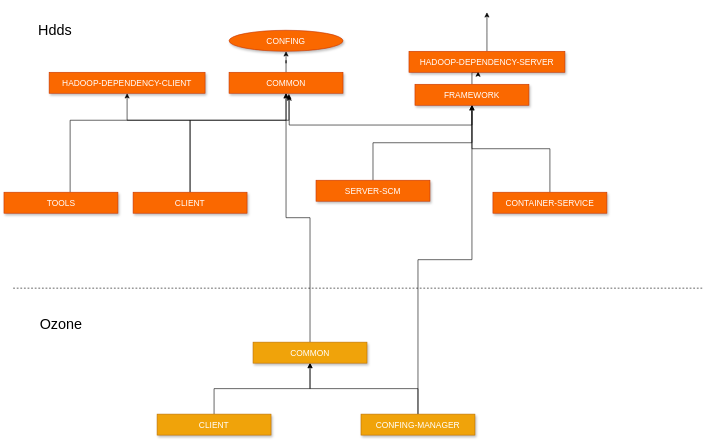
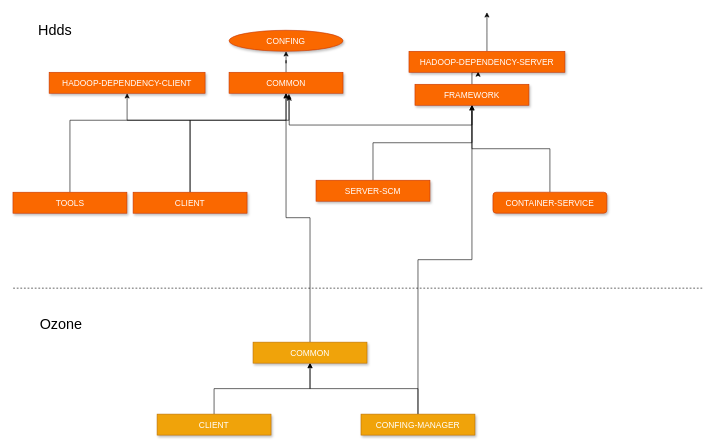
node "TOOLS": moved (61, 203) -> (70, 203)
node "CONTAINER-SERVICE": shape rectangle -> rounded rectangle
